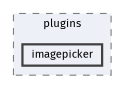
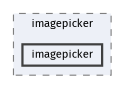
cluster "plugins": label "plugins" -> "imagepicker"
